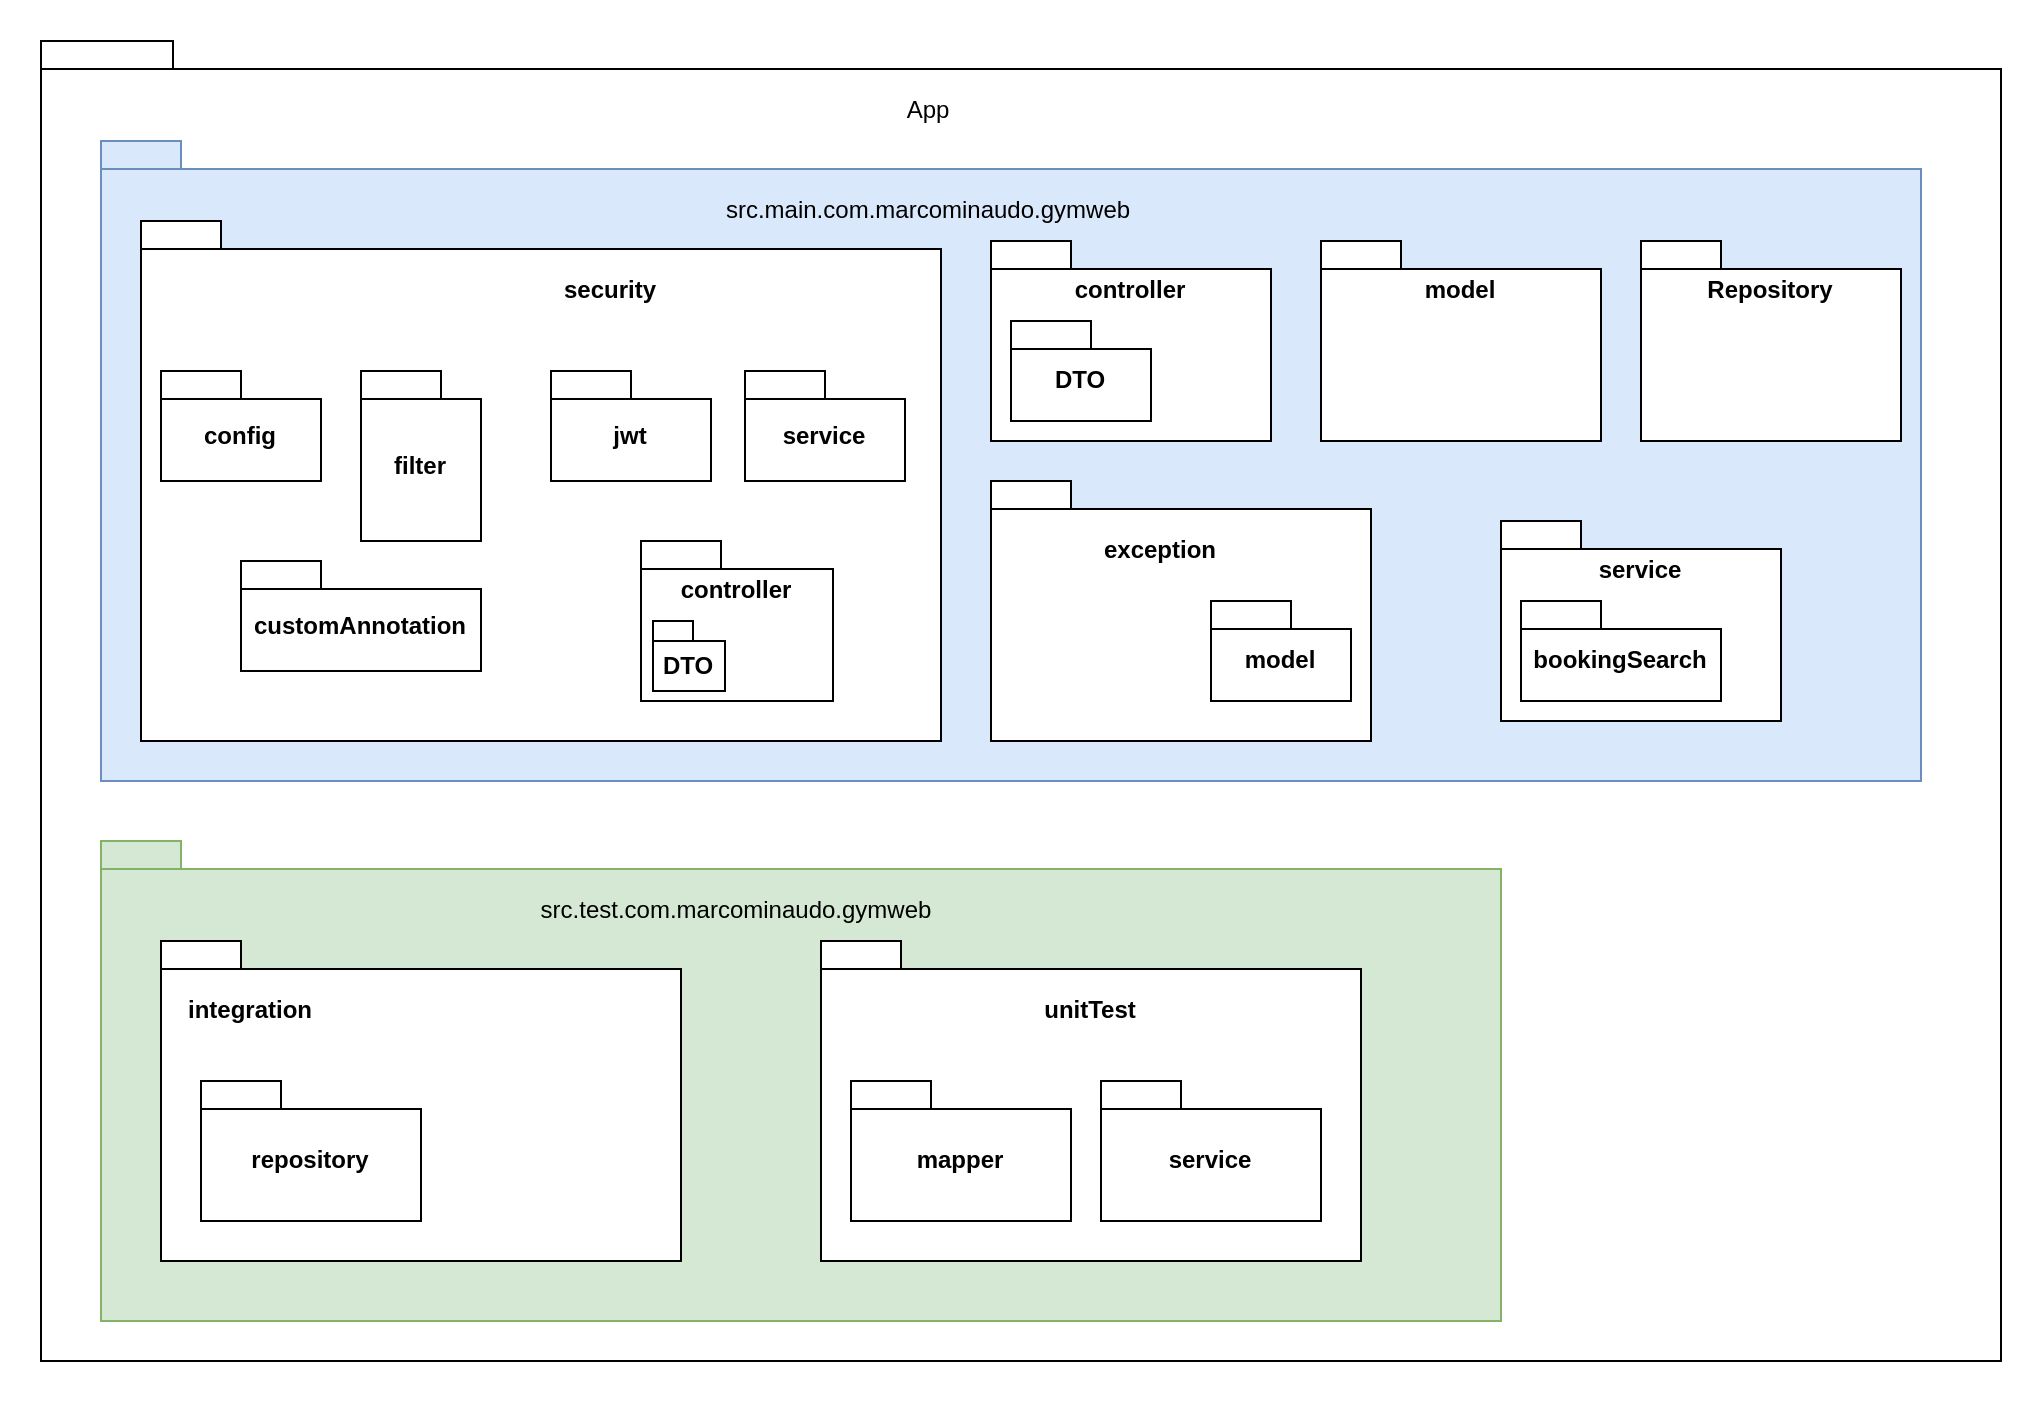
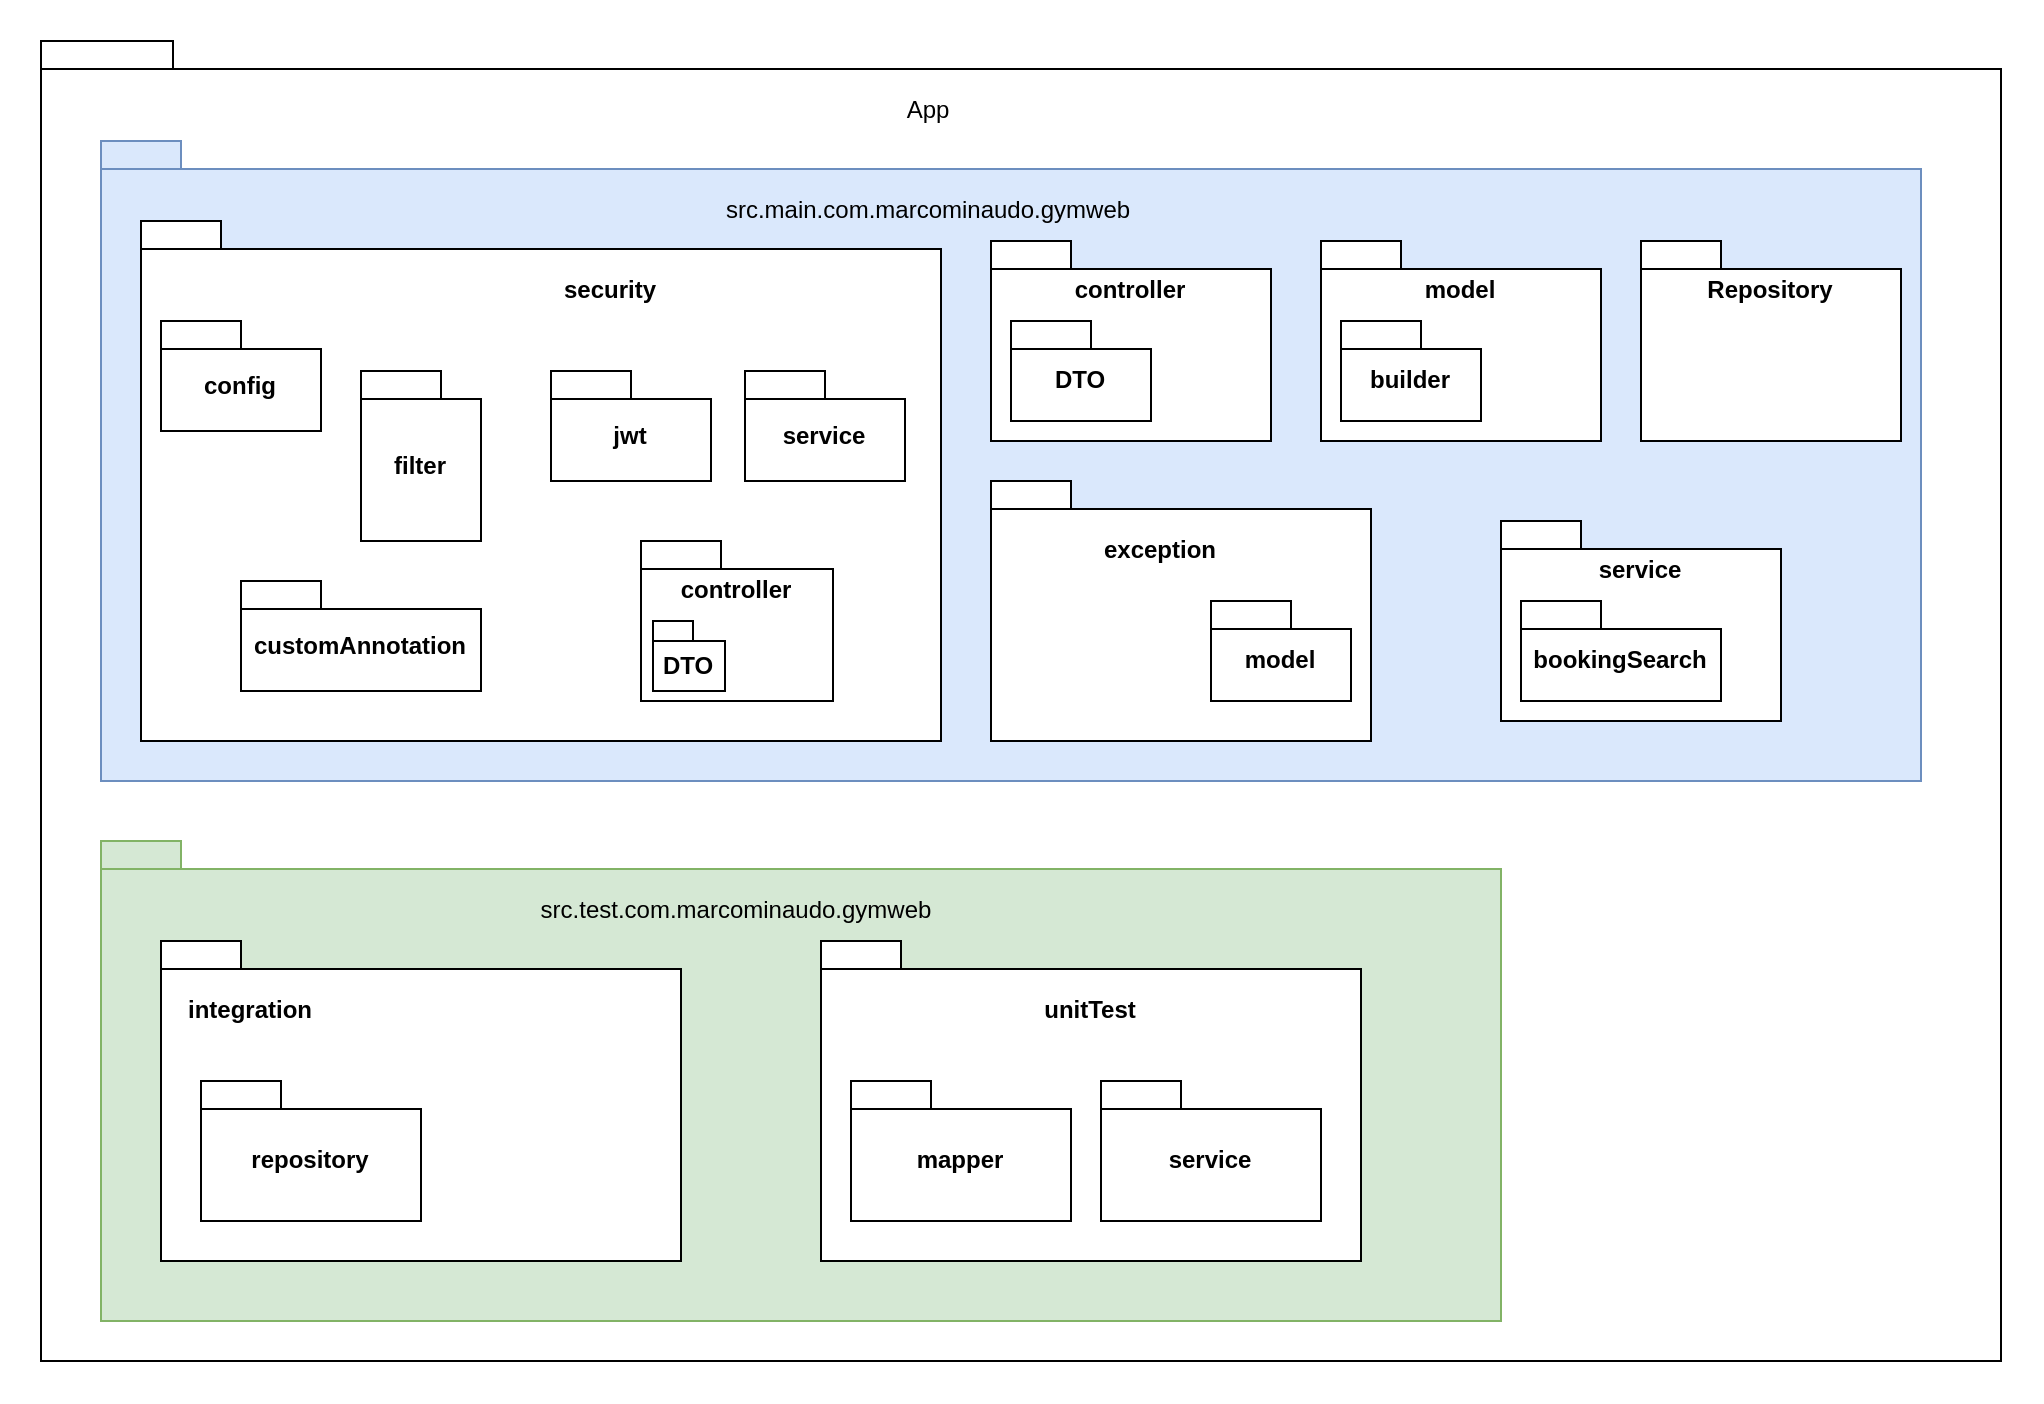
node "builder": added
node "config": moved (241, 426) -> (241, 376)
node "customAnnotation": moved (361, 616) -> (361, 636)
